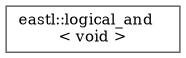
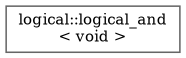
node "eastl::logical_and < void >": label "eastl::logical_and < void >" -> "logical::logical_and < void >"
